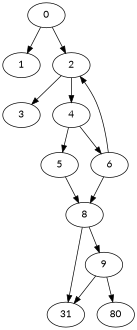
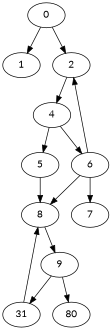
node "3": removed
node "7": added
edge "8" -> "31": reversed
